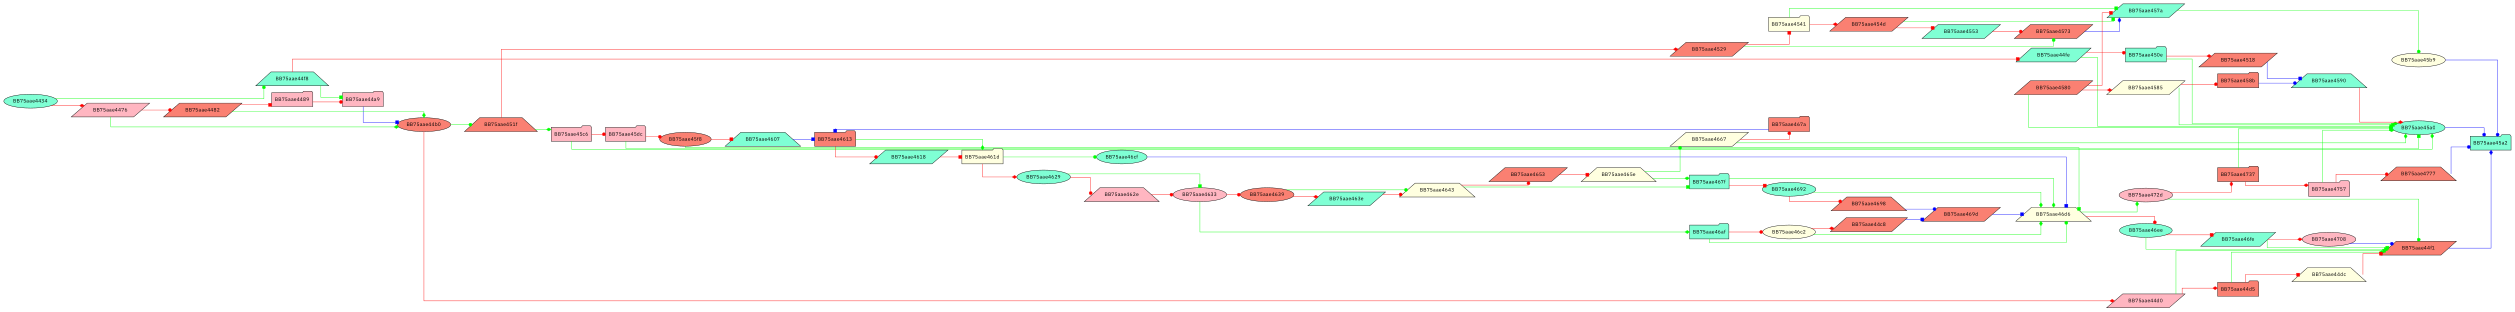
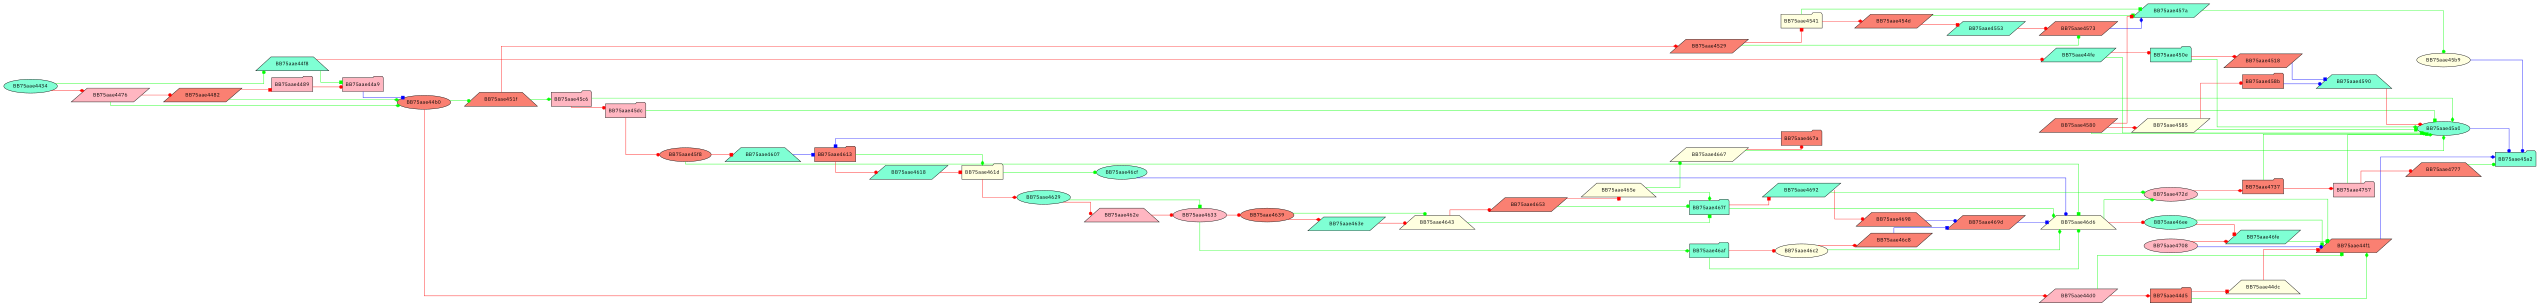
edge "BB75aae44f8" -> "BB75aae44fe": arrowhead box -> dot
edge "BB75aae4777" -> "BB75aae45a2": color blue -> green
edge "BB75aae46cf" -> "BB75aae46d6": arrowhead box -> dot
node "BB75aae4692": shape ellipse -> parallelogram
edge "BB75aae4692" -> "BB75aae46d6": now "BB75aae4692" -> "BB75aae472d"
edge "BB75aae4653" -> "BB75aae467f": added
node "BB75aae44c8": label "BB75aae44c8" -> "BB75aae46c8"
edge "BB75aae46fe" -> "BB75aae4708": reversed
